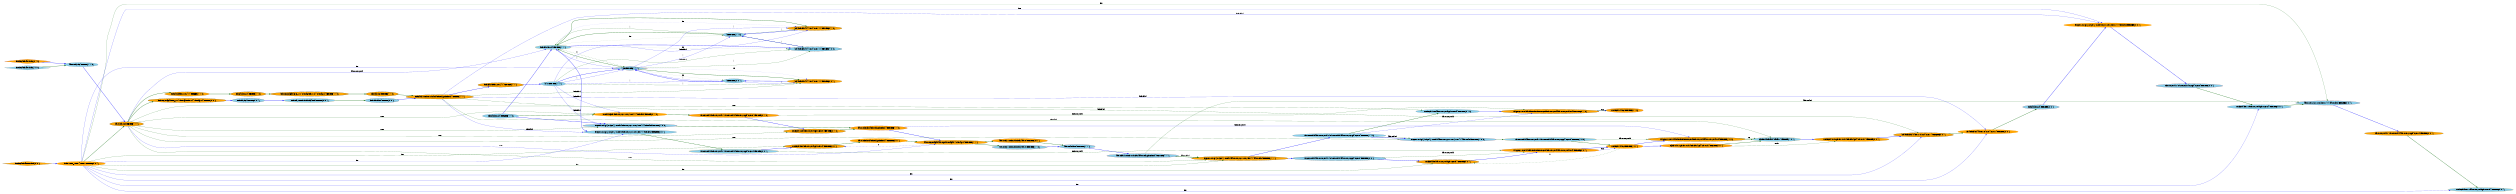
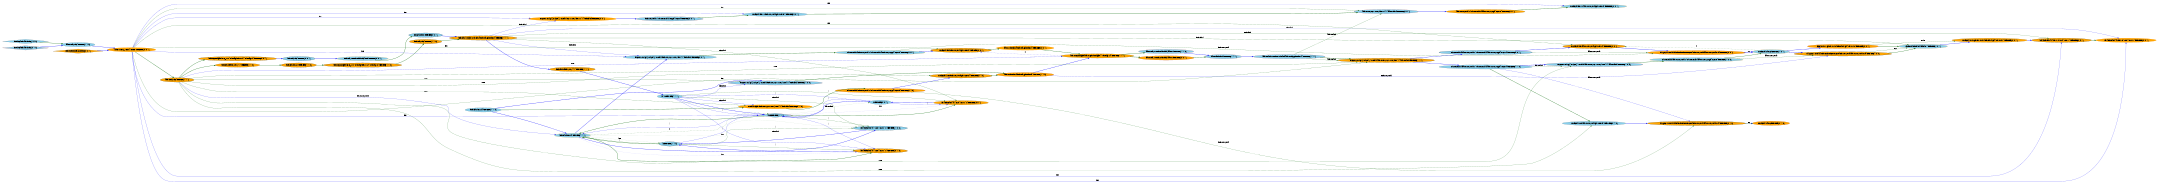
edge "i < docs@@@12@@@['1', '1', '1']" -> "i++@@@14@@@['1', '1', '0']": reversed
node "doTestReplicateAfterStartup['0', '1', '0']": fillcolor orange -> skyblue
edge "i < docs@@@12@@@['1', '1', '1']" -> "i++@@@13@@@['0', '0', '1']": label "true" -> "followerClient"
edge "followerJetty.stop()@@@3@@@['1', '1', '0']" -> "followerJetty.stop()@@@4@@@['1', '1', '1']": now "followerJetty.stop()@@@3@@@['1', '1', '0']" -> "int docs = TEST_NIGHTLY? 200000: 10@@@3@@@['0', '0', '1']"
node "leaderClient.commit()@@@37@@@['0', '0', '1']": removed
node "assertEquals(null,cmp)@@@31@@@['1', '0', '1']": fillcolor orange -> skyblue
